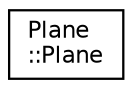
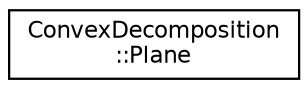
node "Plane ::Plane": label "Plane ::Plane" -> "ConvexDecomposition ::Plane"
